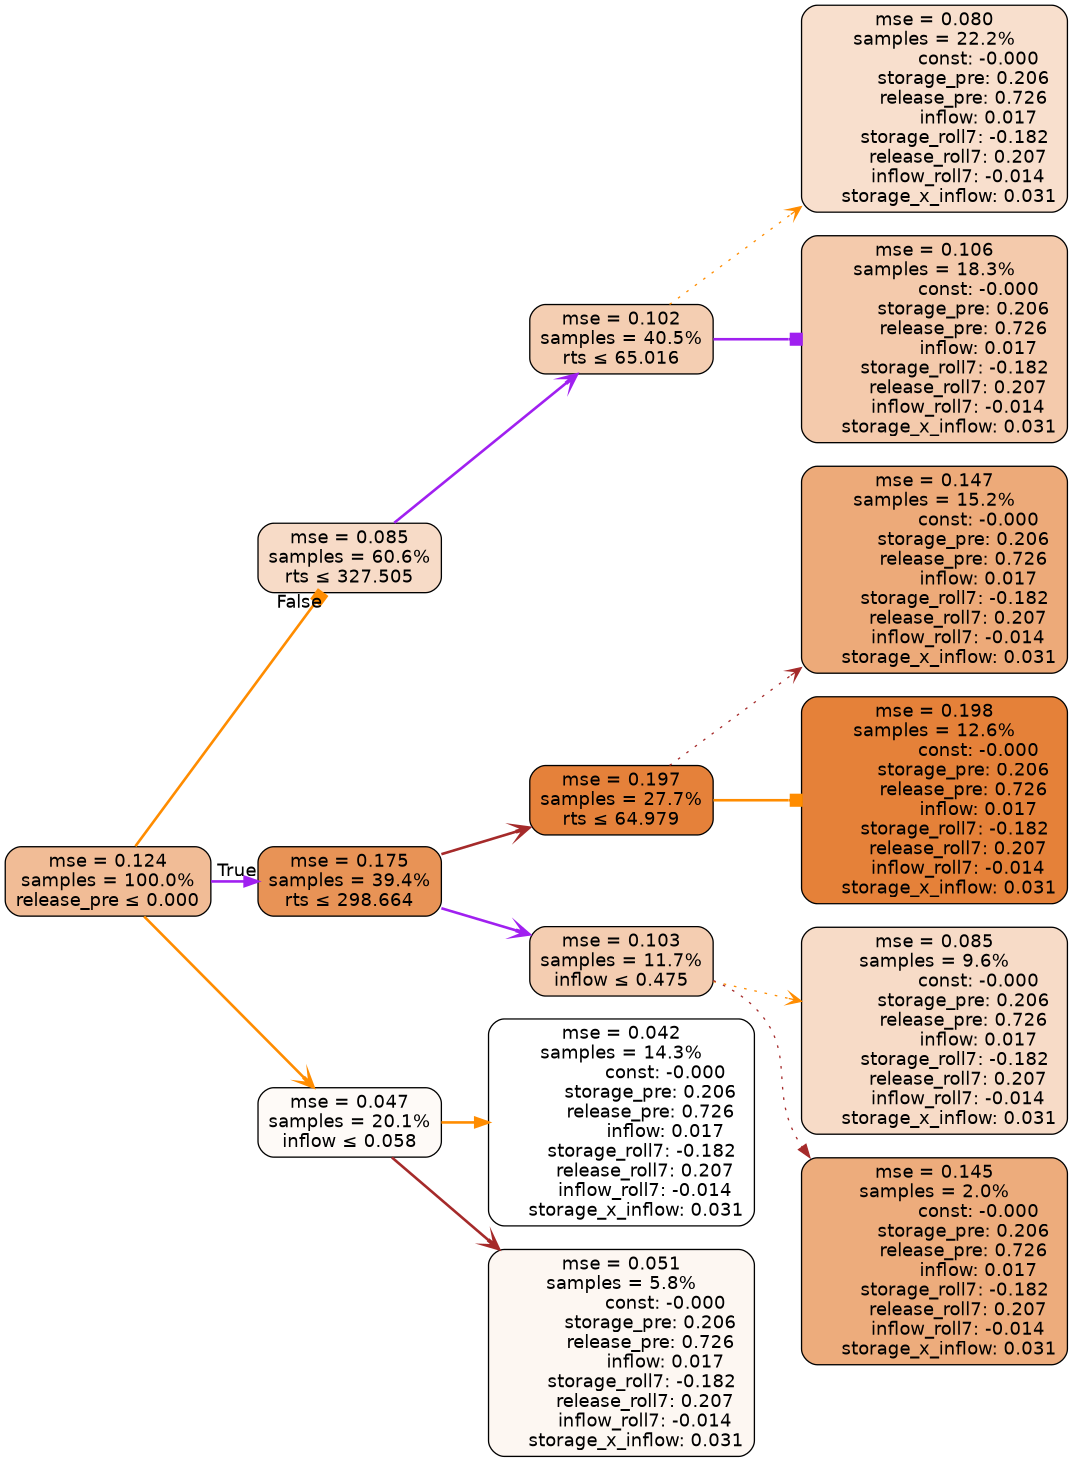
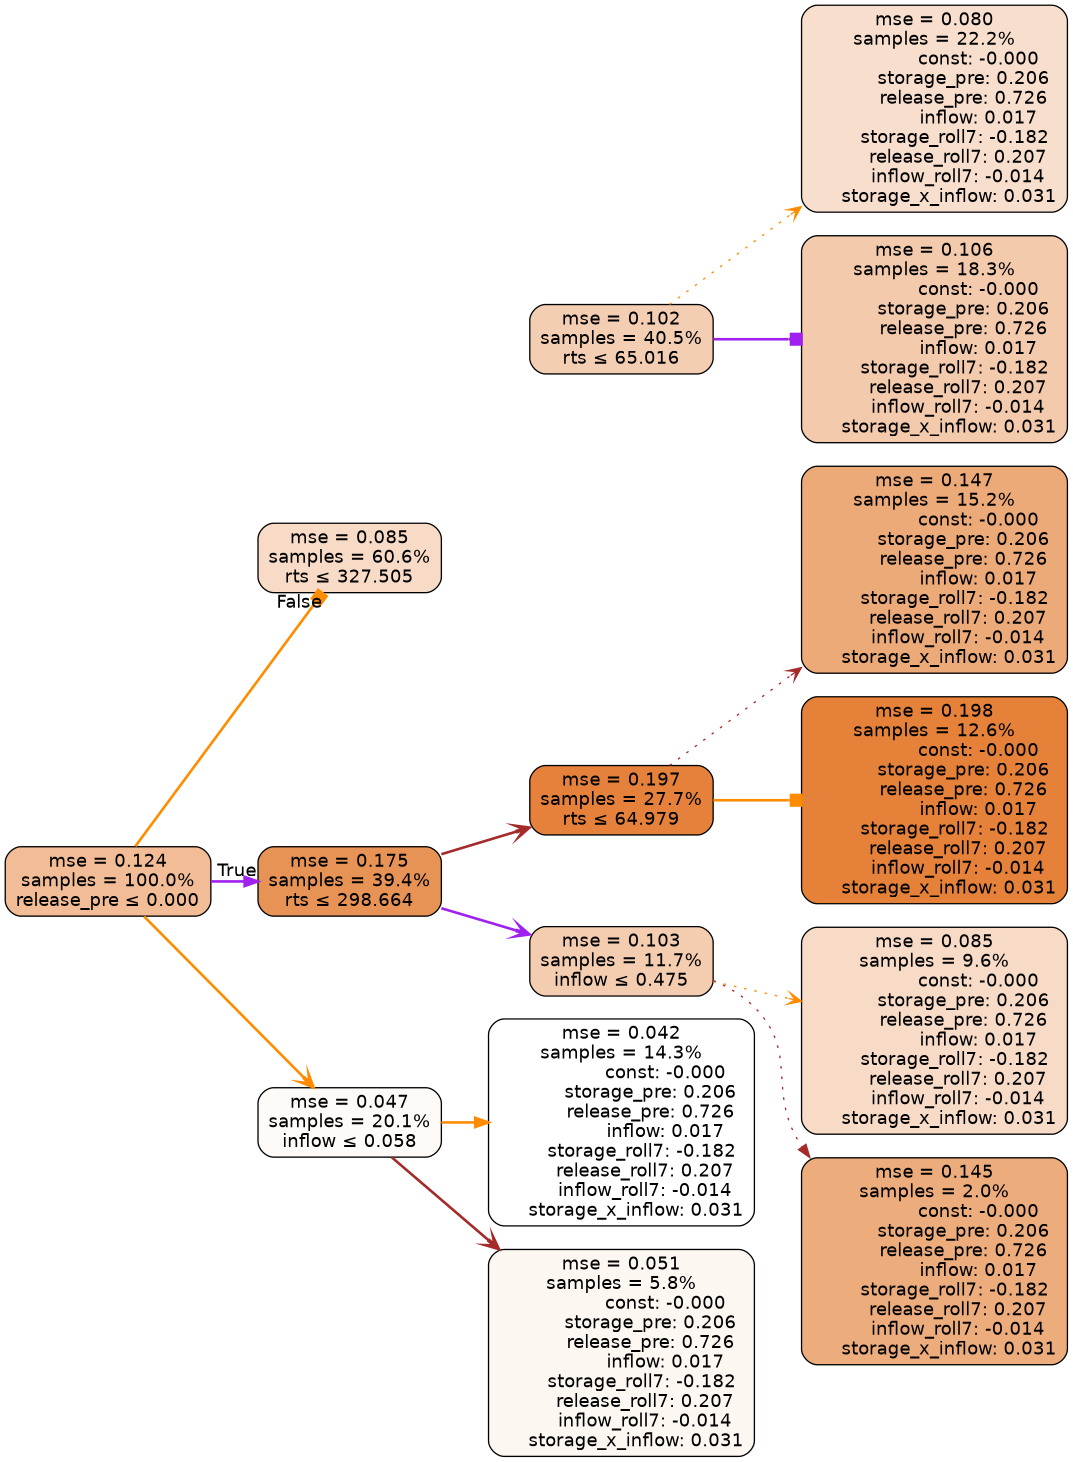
edge "mse = 0.085 samples = 60.6% rts ≤ 327.505" -> "mse = 0.102 samples = 40.5% rts ≤ 65.016": removed
